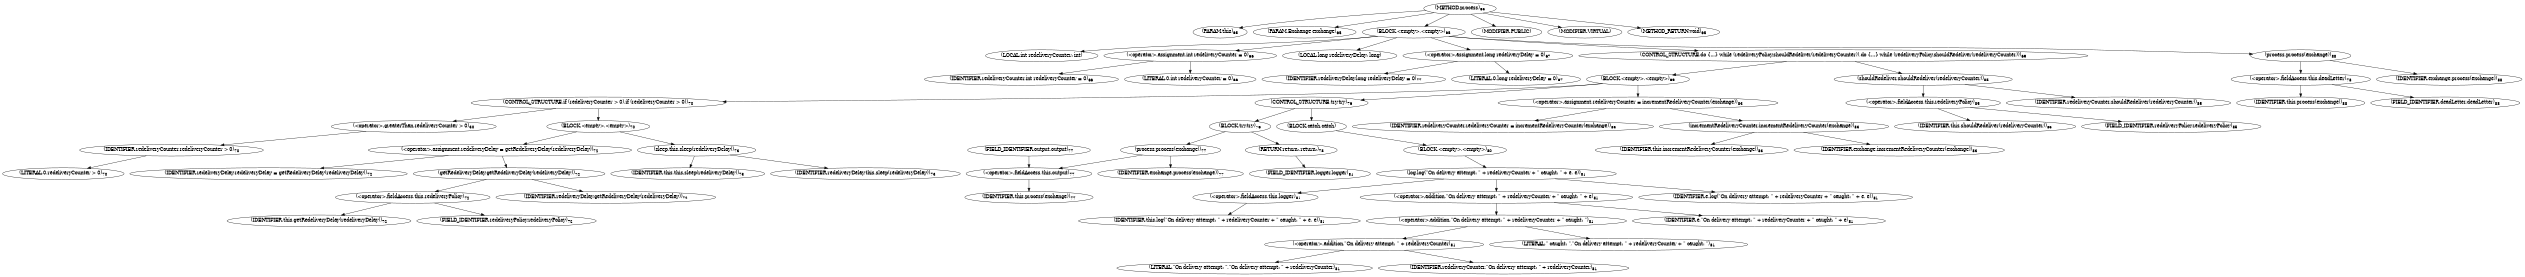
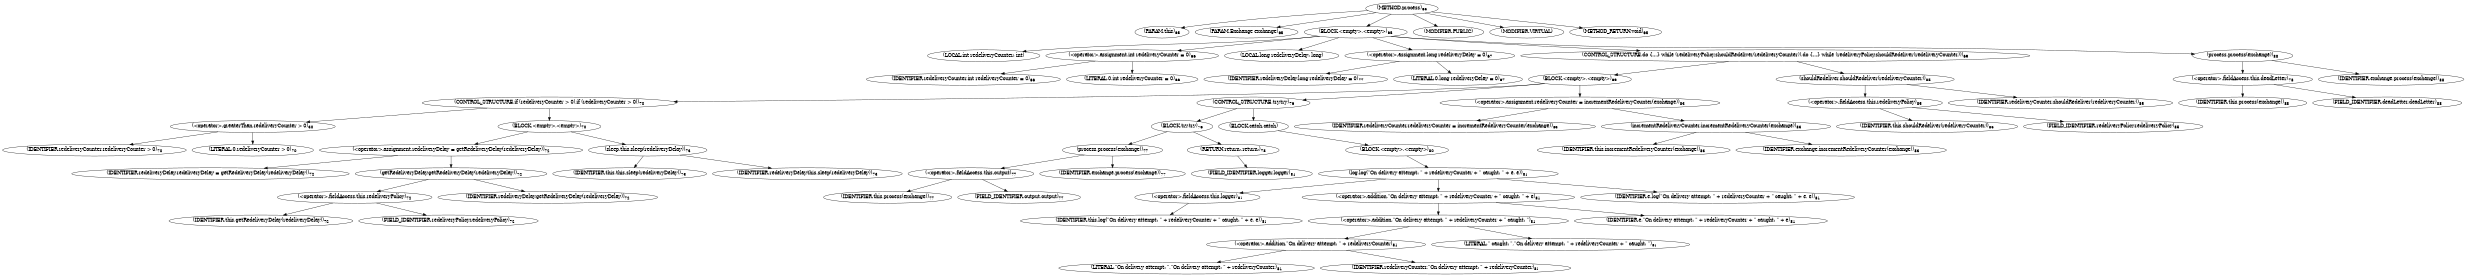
edge "(FIELD_IDENTIFIER,output,output)" -> "(<operator>.fieldAccess,this.output)": reversed
edge "(IDENTIFIER,redeliveryCounter,redeliveryCounter > 0)" -> "(LITERAL,0,redeliveryCounter > 0)": now "(<operator>.greaterThan,redeliveryCounter > 0)" -> "(LITERAL,0,redeliveryCounter > 0)"
